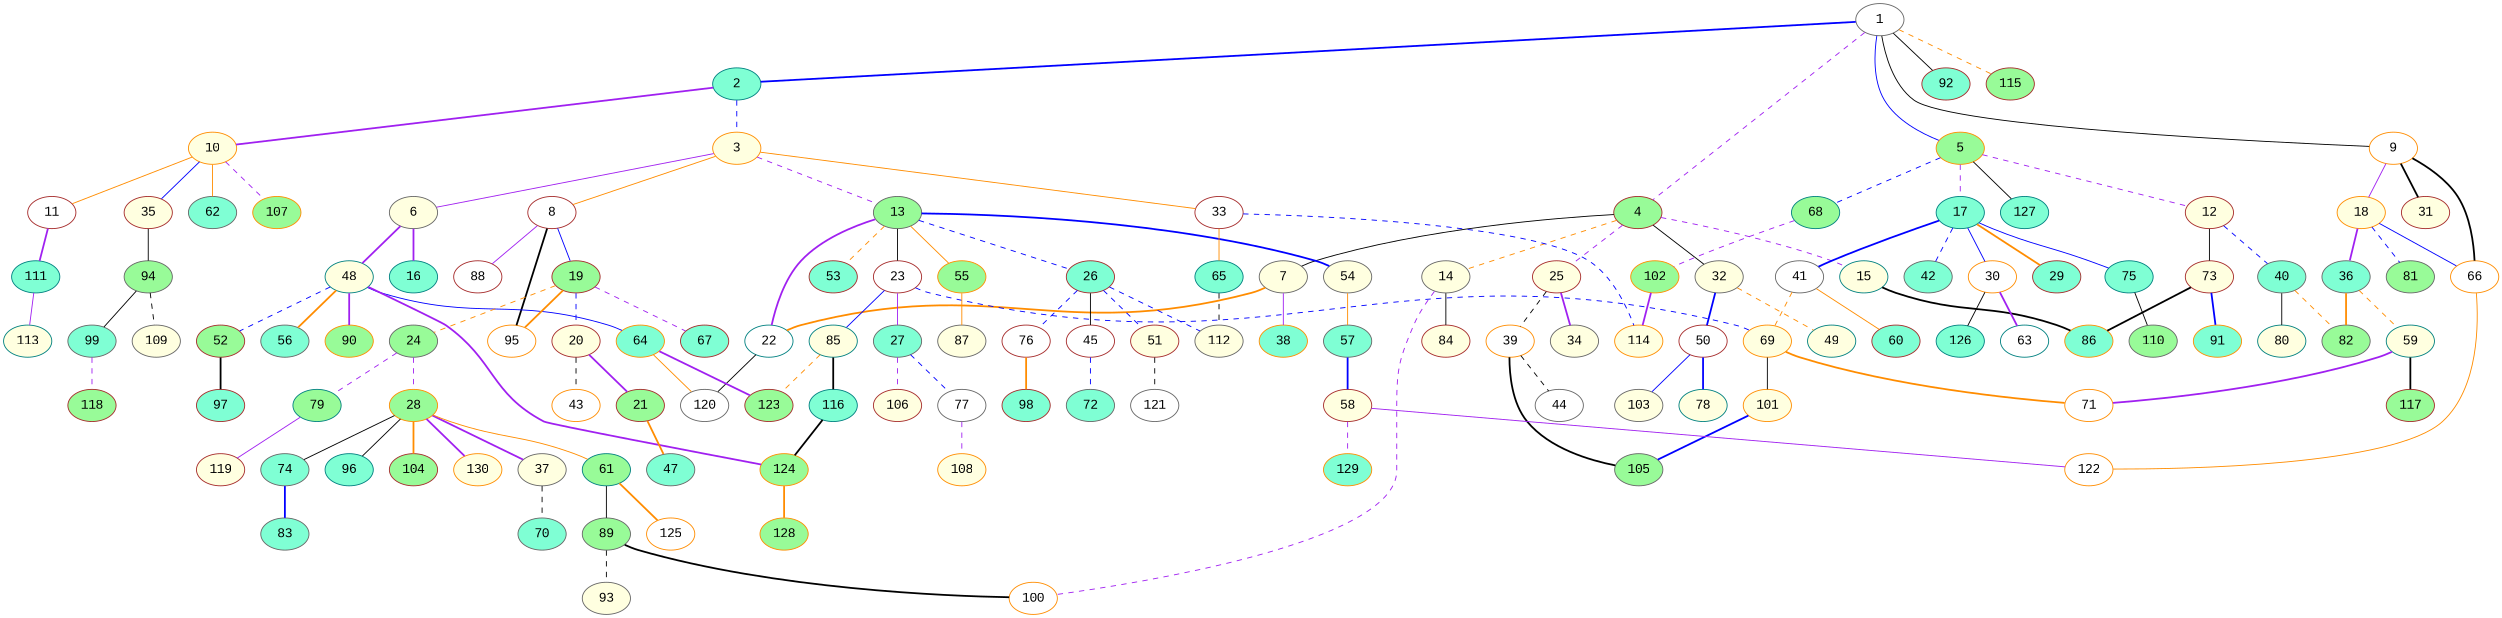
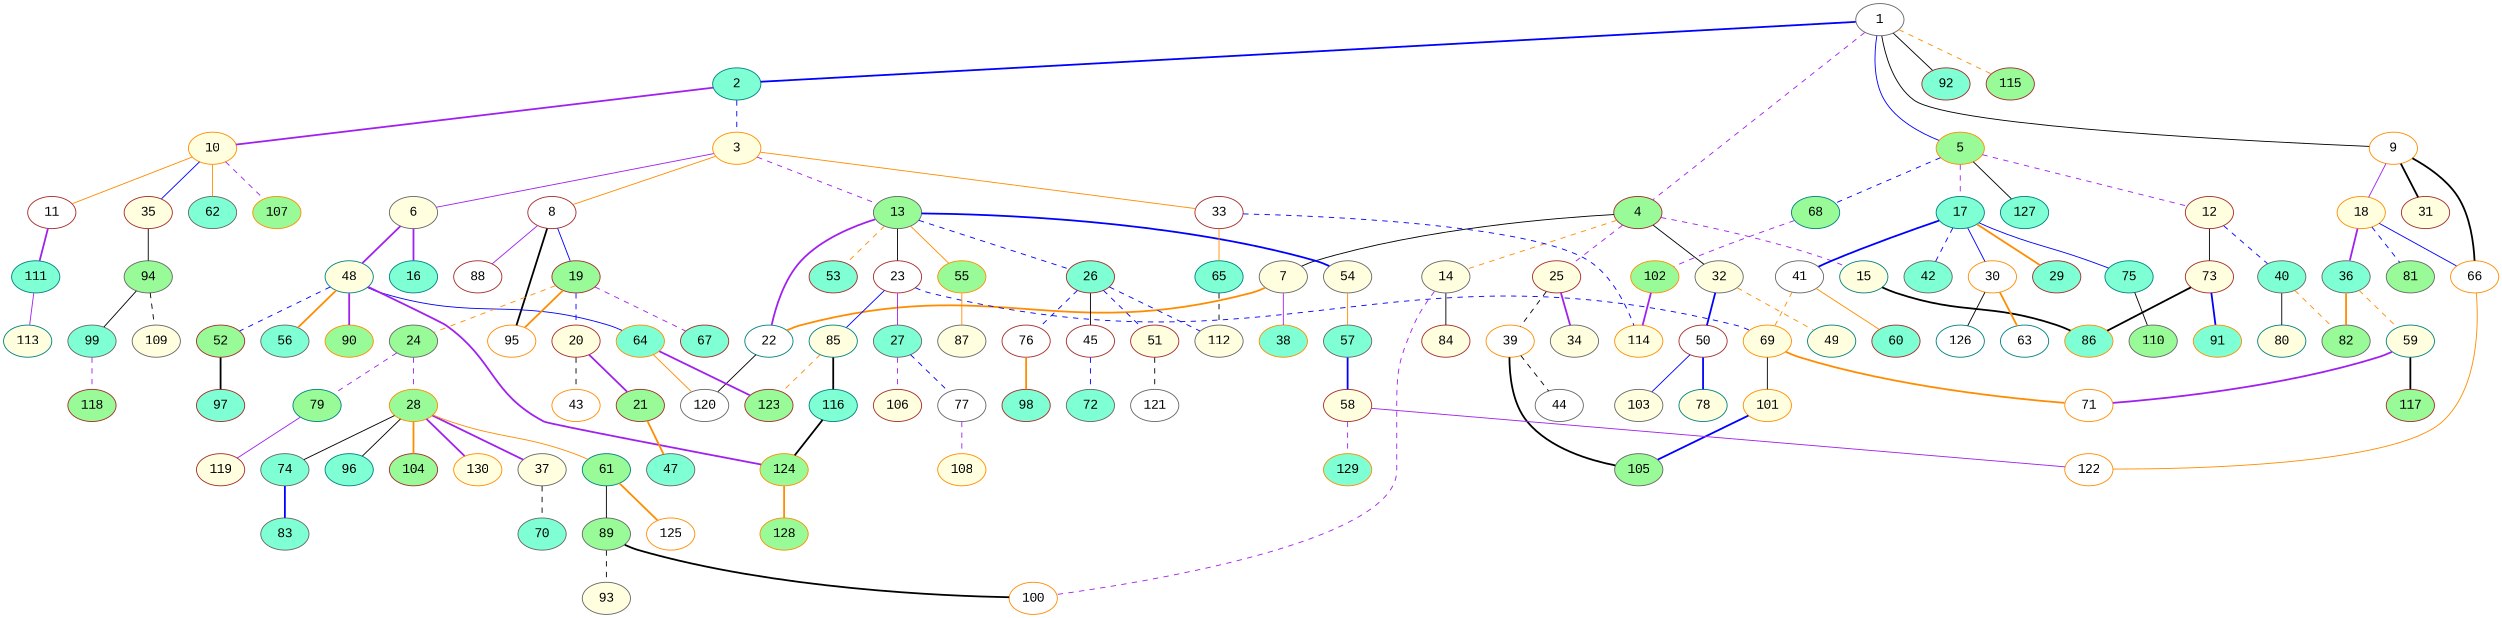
edge "30" -- "63": color purple -> darkorange
node "126": fillcolor aquamarine -> white
